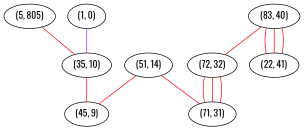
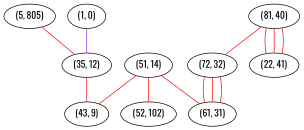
node "(83, 40)": label "(83, 40)" -> "(81, 40)"
node "(35, 10)": label "(35, 10)" -> "(35, 12)"
node "(45, 9)": label "(45, 9)" -> "(43, 9)"
node "(52, 102)": added
node "(71, 31)": label "(71, 31)" -> "(61, 31)"
